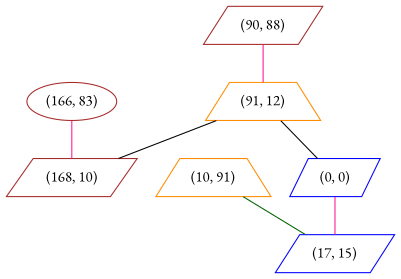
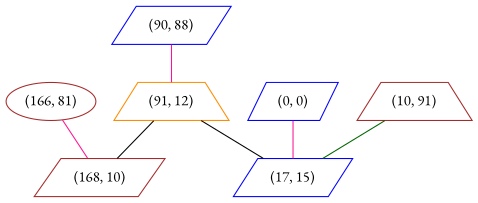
node "(90, 88)": color brown -> blue
node "(166, 83)": label "(166, 83)" -> "(166, 81)"
edge "(91, 12)" -- "(0, 0)": now "(91, 12)" -- "(17, 15)"
node "(10, 91)": color darkorange -> brown
